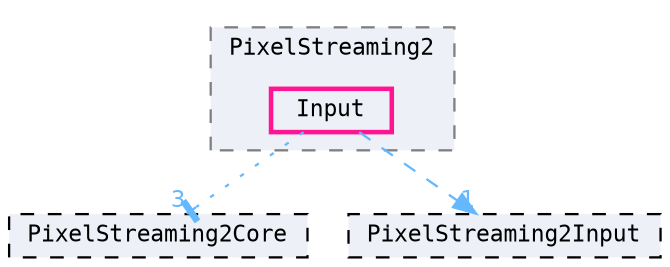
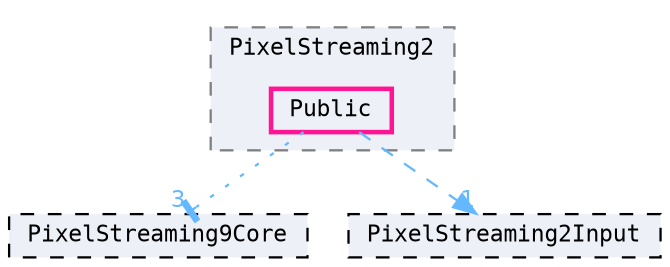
node "Input": label "Input" -> "Public"
node "PixelStreaming2Core": label "PixelStreaming2Core" -> "PixelStreaming9Core"
